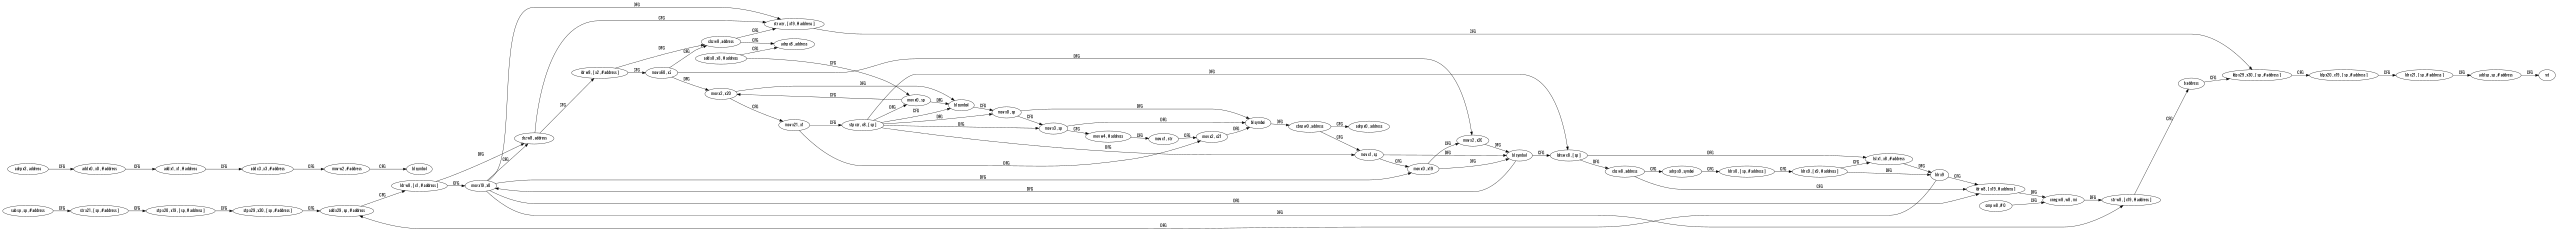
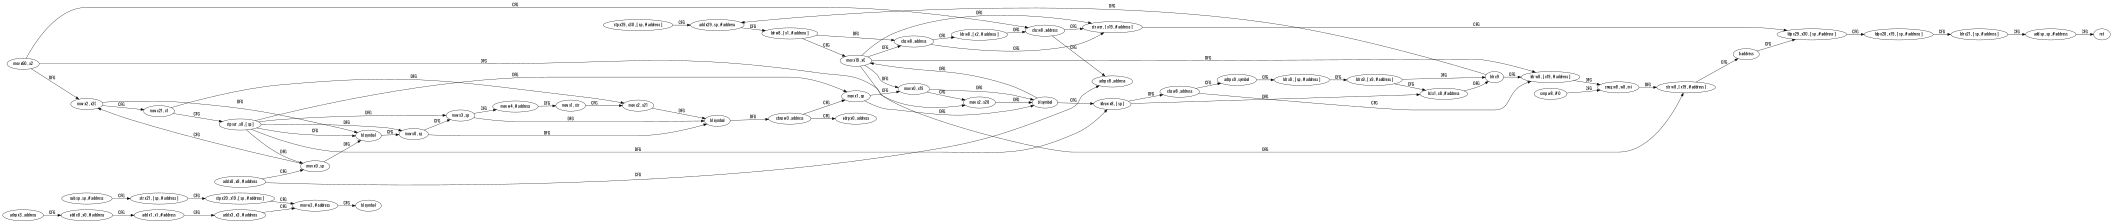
edge "ldr w8 , [ x2 , # address ]" -> "mov x60 , x2": removed, label "CFG"
edge "stp x20 , x19 , [ sp , # address ]" -> "stp x29 , x30 , [ sp , # address ]": now "stp x20 , x19 , [ sp , # address ]" -> "mov w2 , # address"
